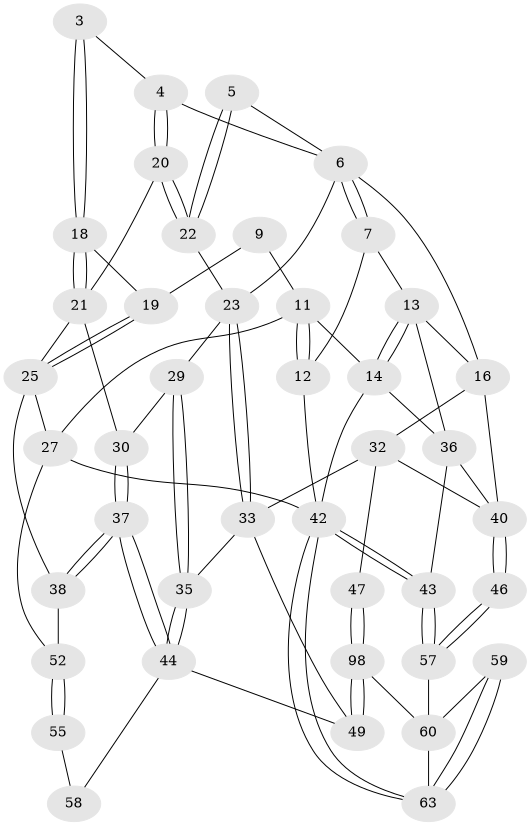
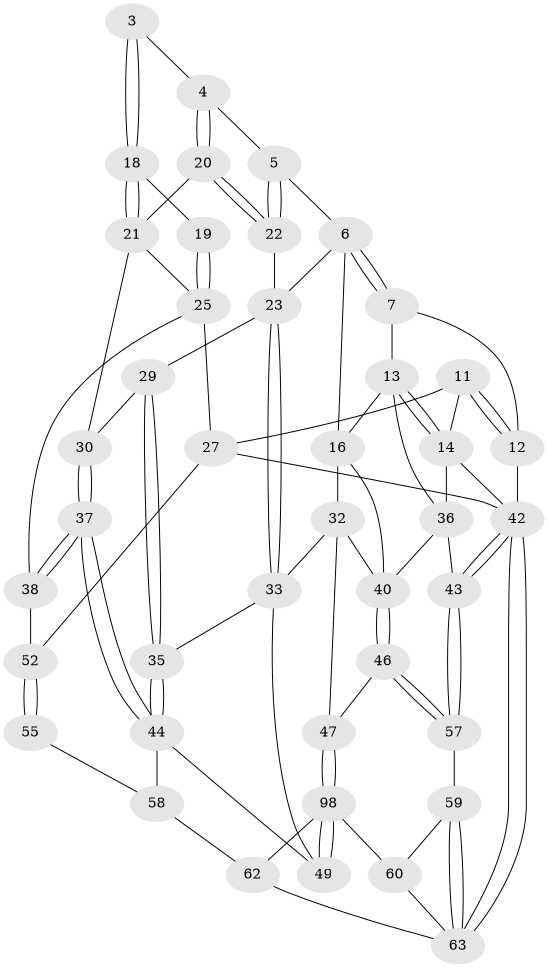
edge "4" -- "6": now "4" -- "5"
node "9": removed
edge "46" -- "47": added
edge "57" -- "60": now "57" -- "59"
node "62": added
